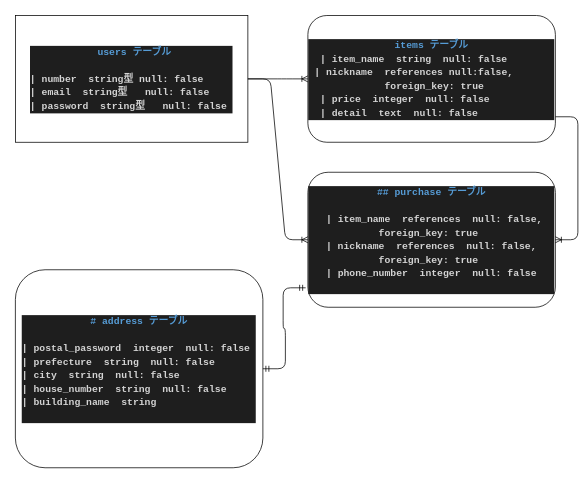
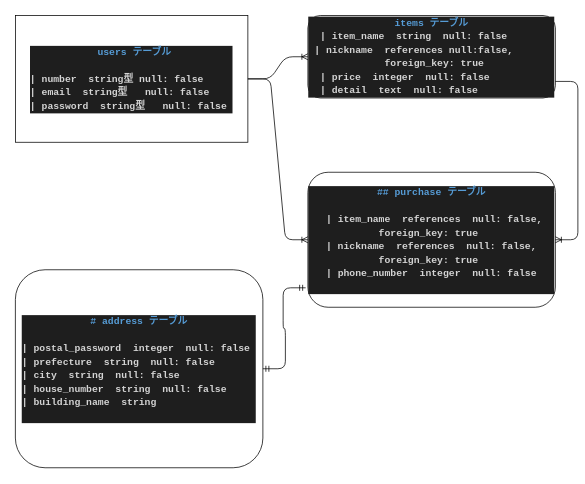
node "items テーブル | item_name string null: false | nickname references null:false, foreign_key: true | price integer null: false | detail text null: false": size 248x127 -> 248x83
